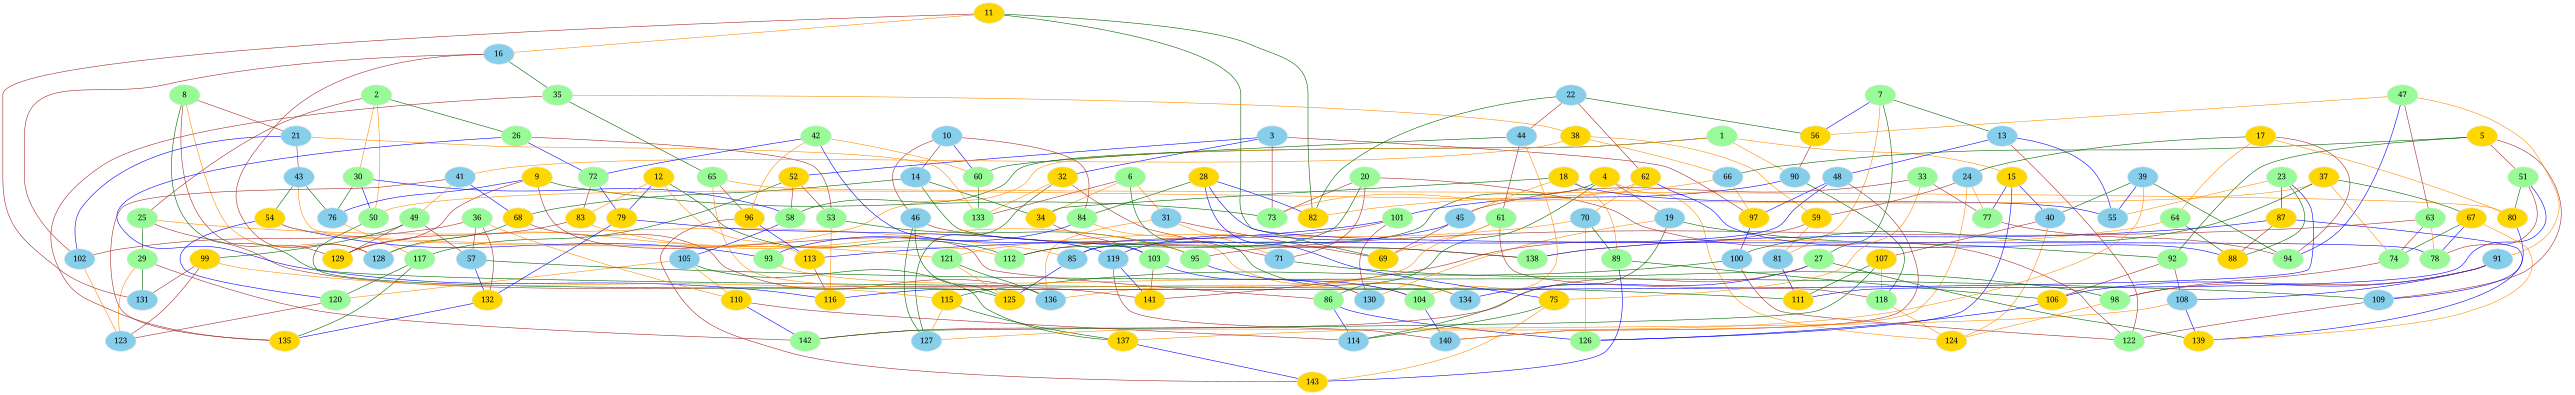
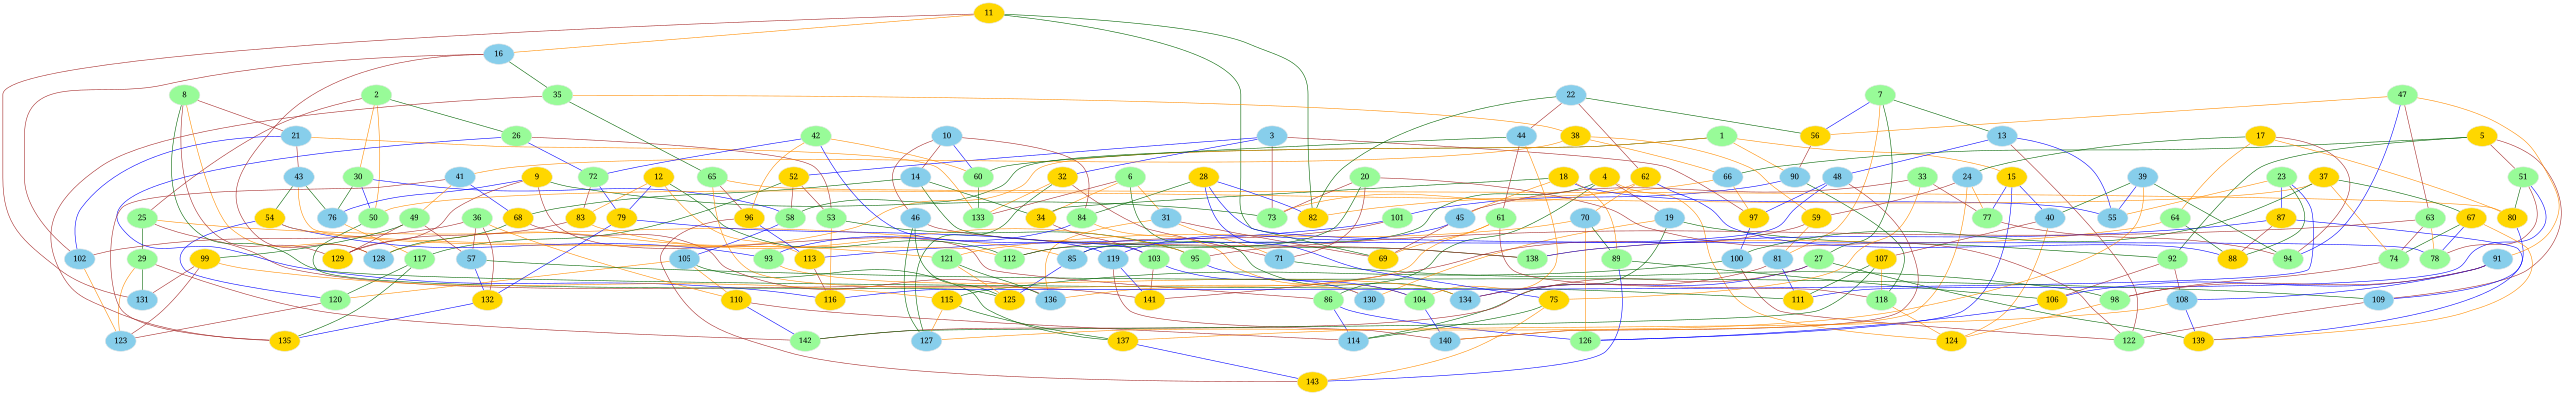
edge "101" -- "130": removed
edge "81" -- "134": added
